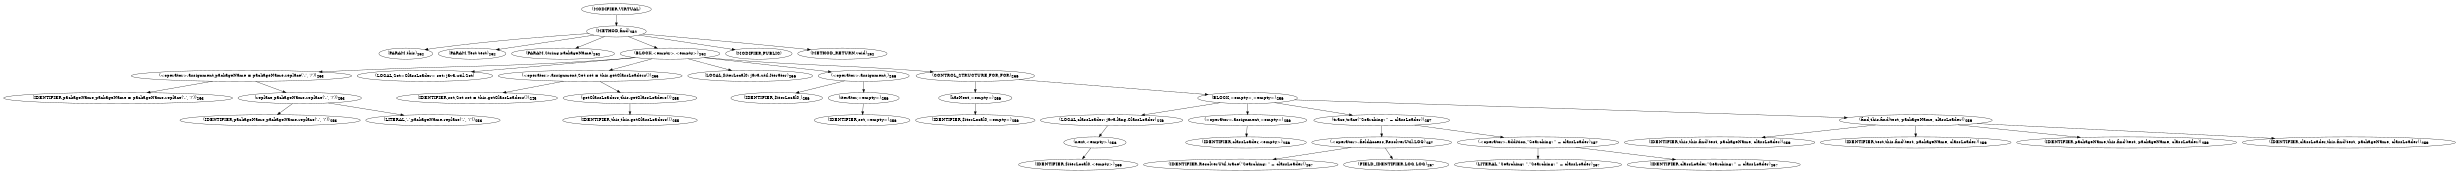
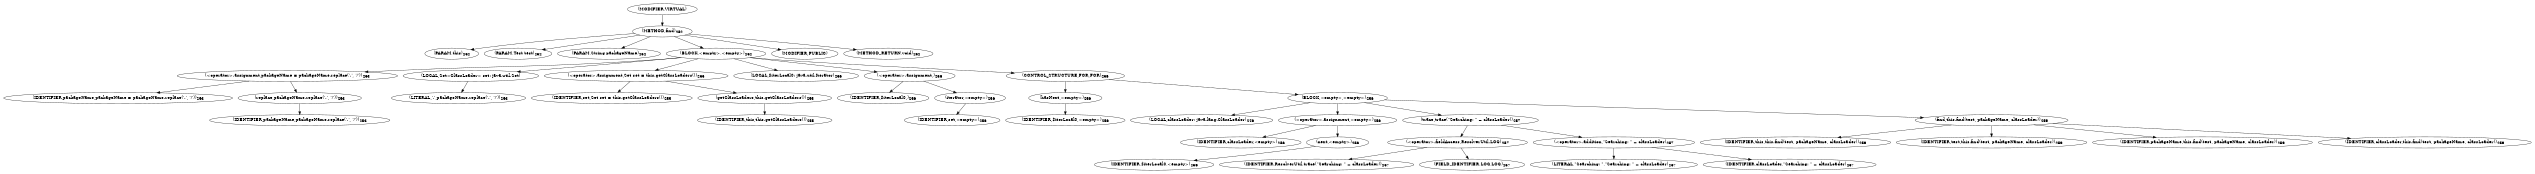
node "(IDENTIFIER,set,Set set = this.getClassLoaders())": text "245" -> "255"
edge "(replace,packageName.replace('.', '/'))" -> "(LITERAL,'.',packageName.replace('.', '/'))": now "(LOCAL,Set<ClassLoader> set: java.util.Set)" -> "(LITERAL,'.',packageName.replace('.', '/'))"
edge "(LOCAL,classLoader: java.lang.ClassLoader)" -> "(next,<empty>)": now "(<operator>.assignment,<empty>)" -> "(next,<empty>)"
